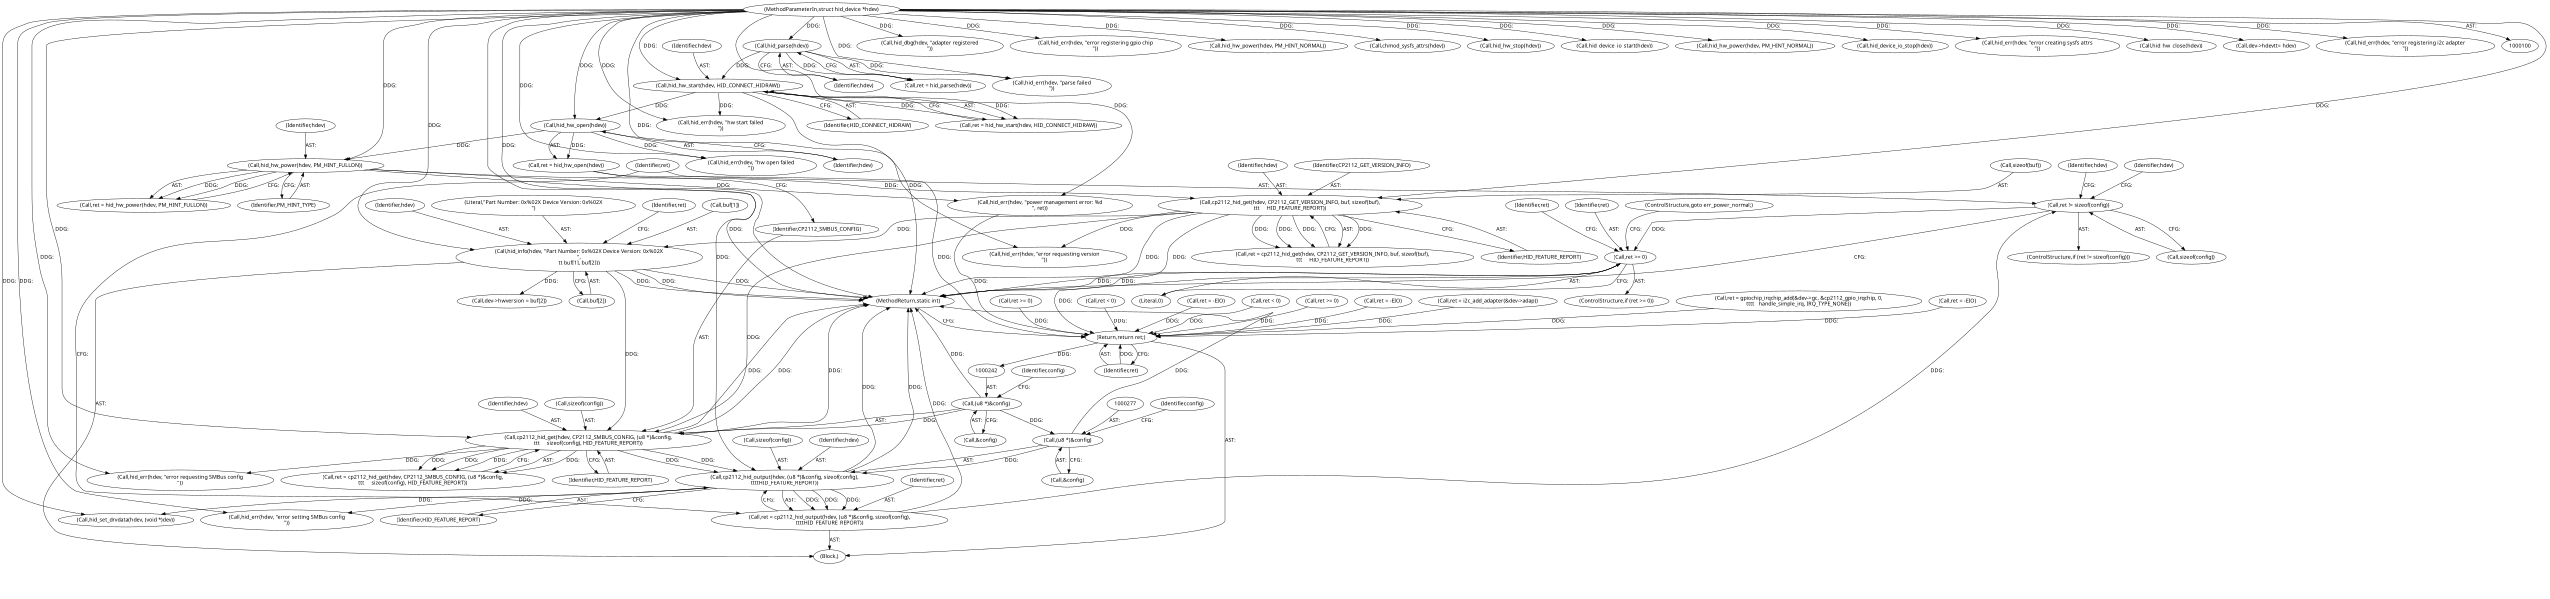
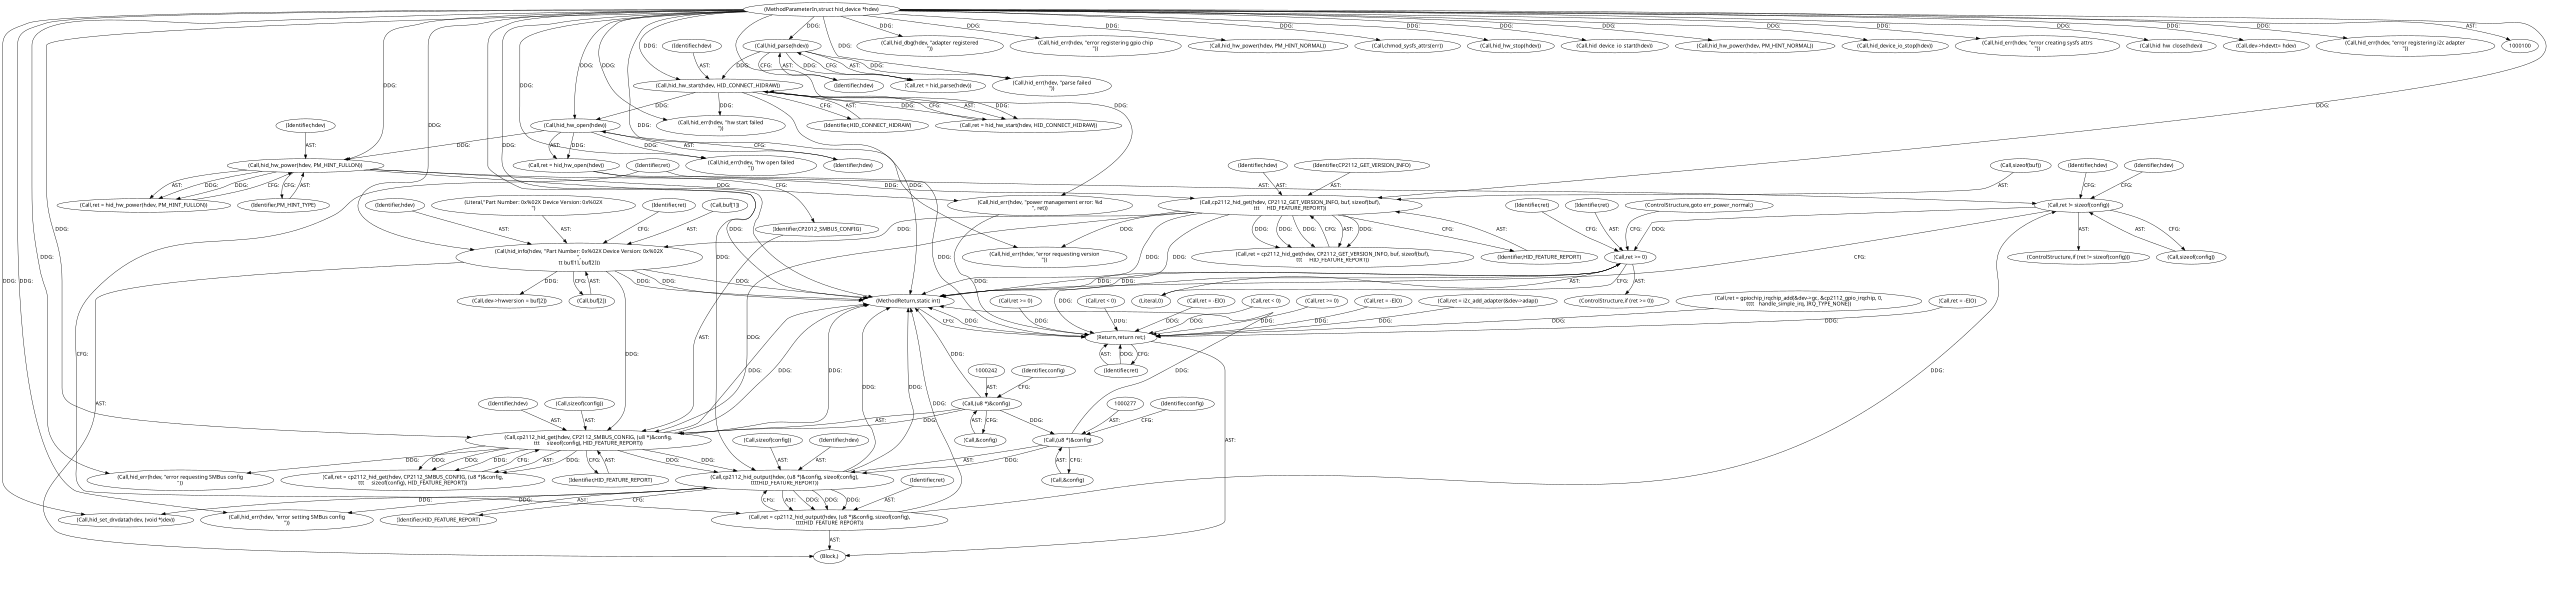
node "(Call,chmod_sysfs_attrs(hdev))": label "(Call,chmod_sysfs_attrs(hdev))" -> "(Call,chmod_sysfs_attrs(err))"
node "(Identifier,CP2112_SMBUS_CONFIG)": label "(Identifier,CP2112_SMBUS_CONFIG)" -> "(Identifier,CP2012_SMBUS_CONFIG)"
edge "(Return,return ret;)" -> "1000242": now "(Return,return ret;)" -> "(MethodReturn,static int)"
